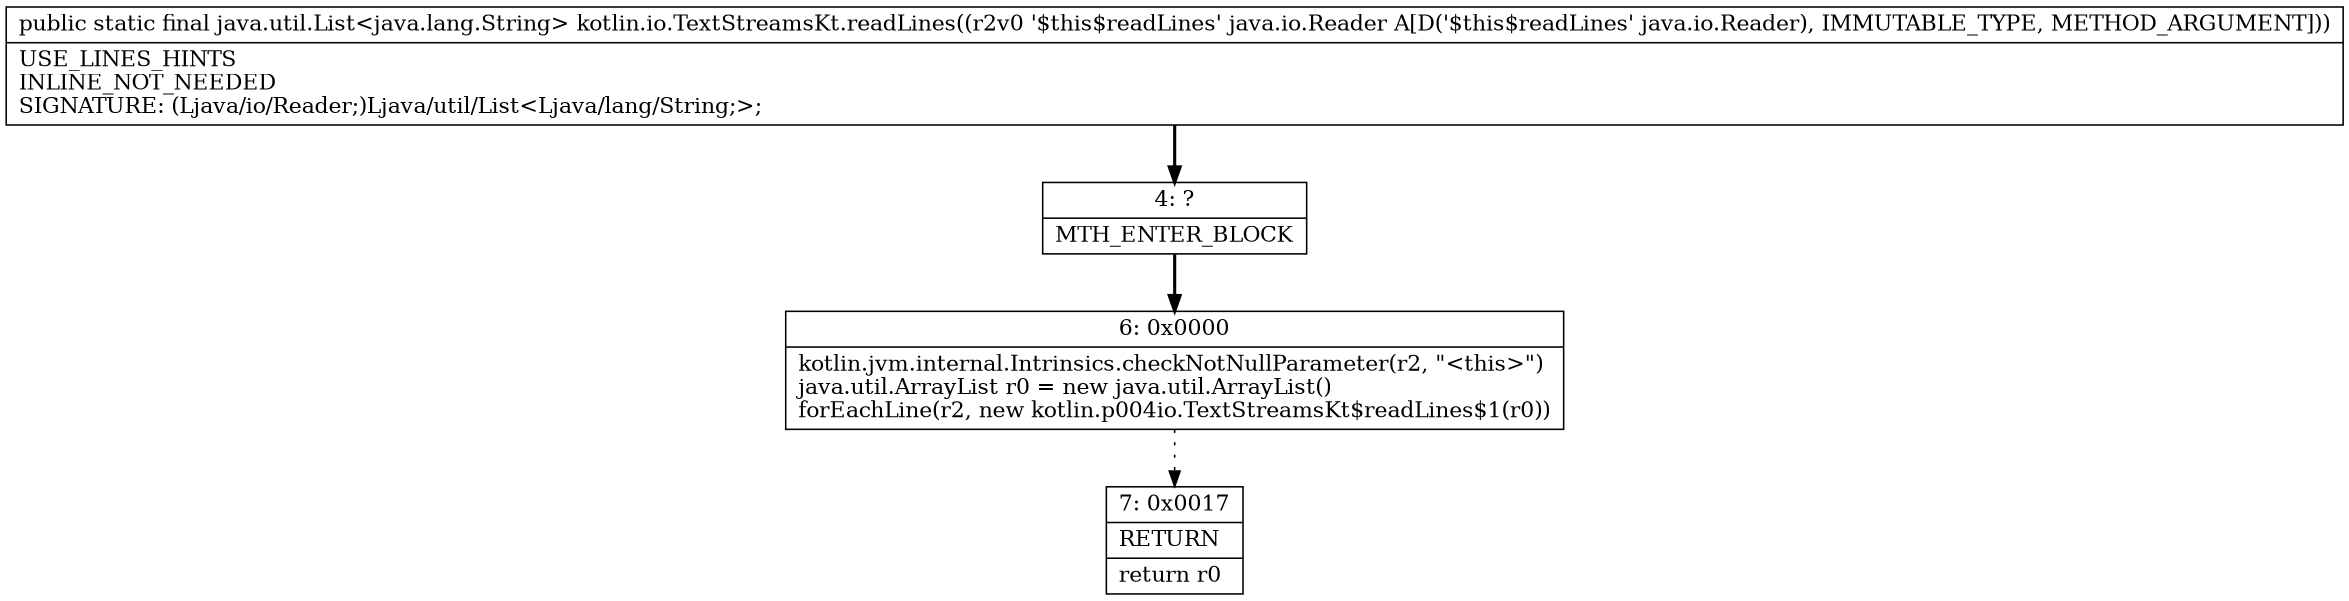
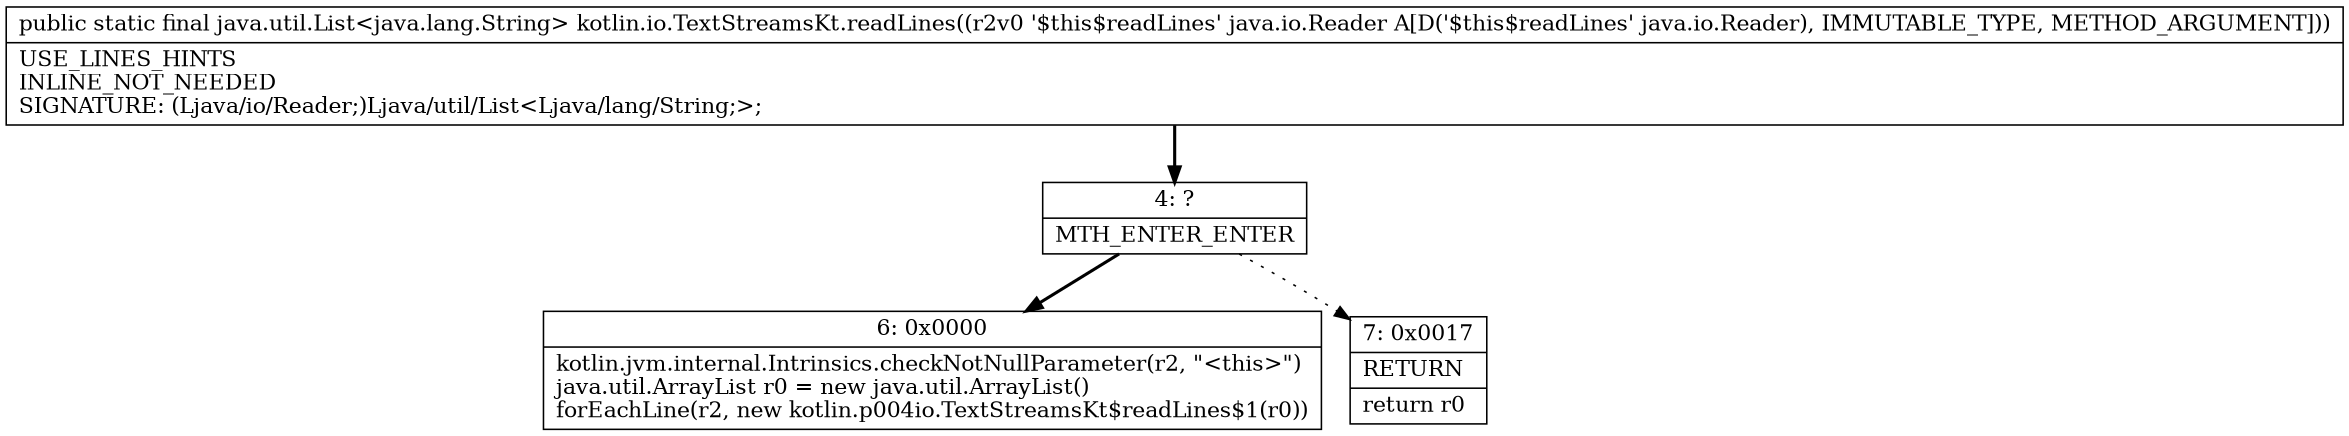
node "4: ?": text "MTH_ENTER_BLOCK" -> "MTH_ENTER_ENTER"
edge "6: 0x0000" -> "7: 0x0017": now "4: ?" -> "7: 0x0017"
